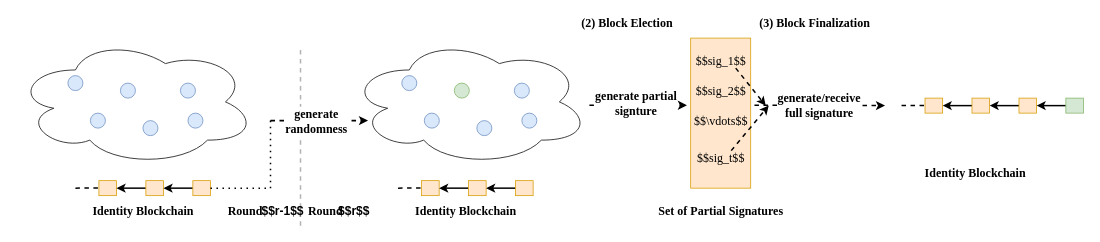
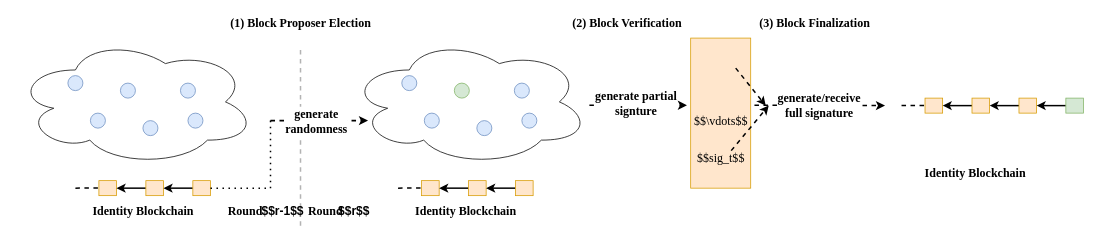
node "(1) Block Proposer Election": added
node "(2) Block Election": label "(2) Block Election" -> "(2) Block Verification"
node "$$sig_1$$": removed
node "$$sig_2$$": removed
node "Set of Partial Signatures": removed
